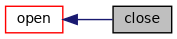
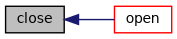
edge "close" -> "open": reversed
